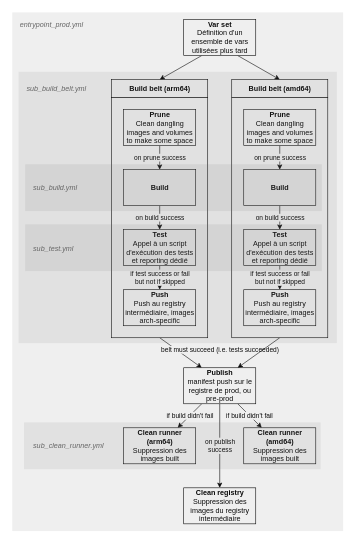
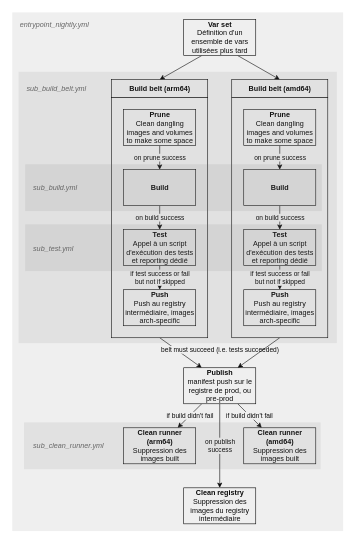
node "entrypoint_prod.yml": label "entrypoint_prod.yml" -> "entrypoint_nightly.yml"
